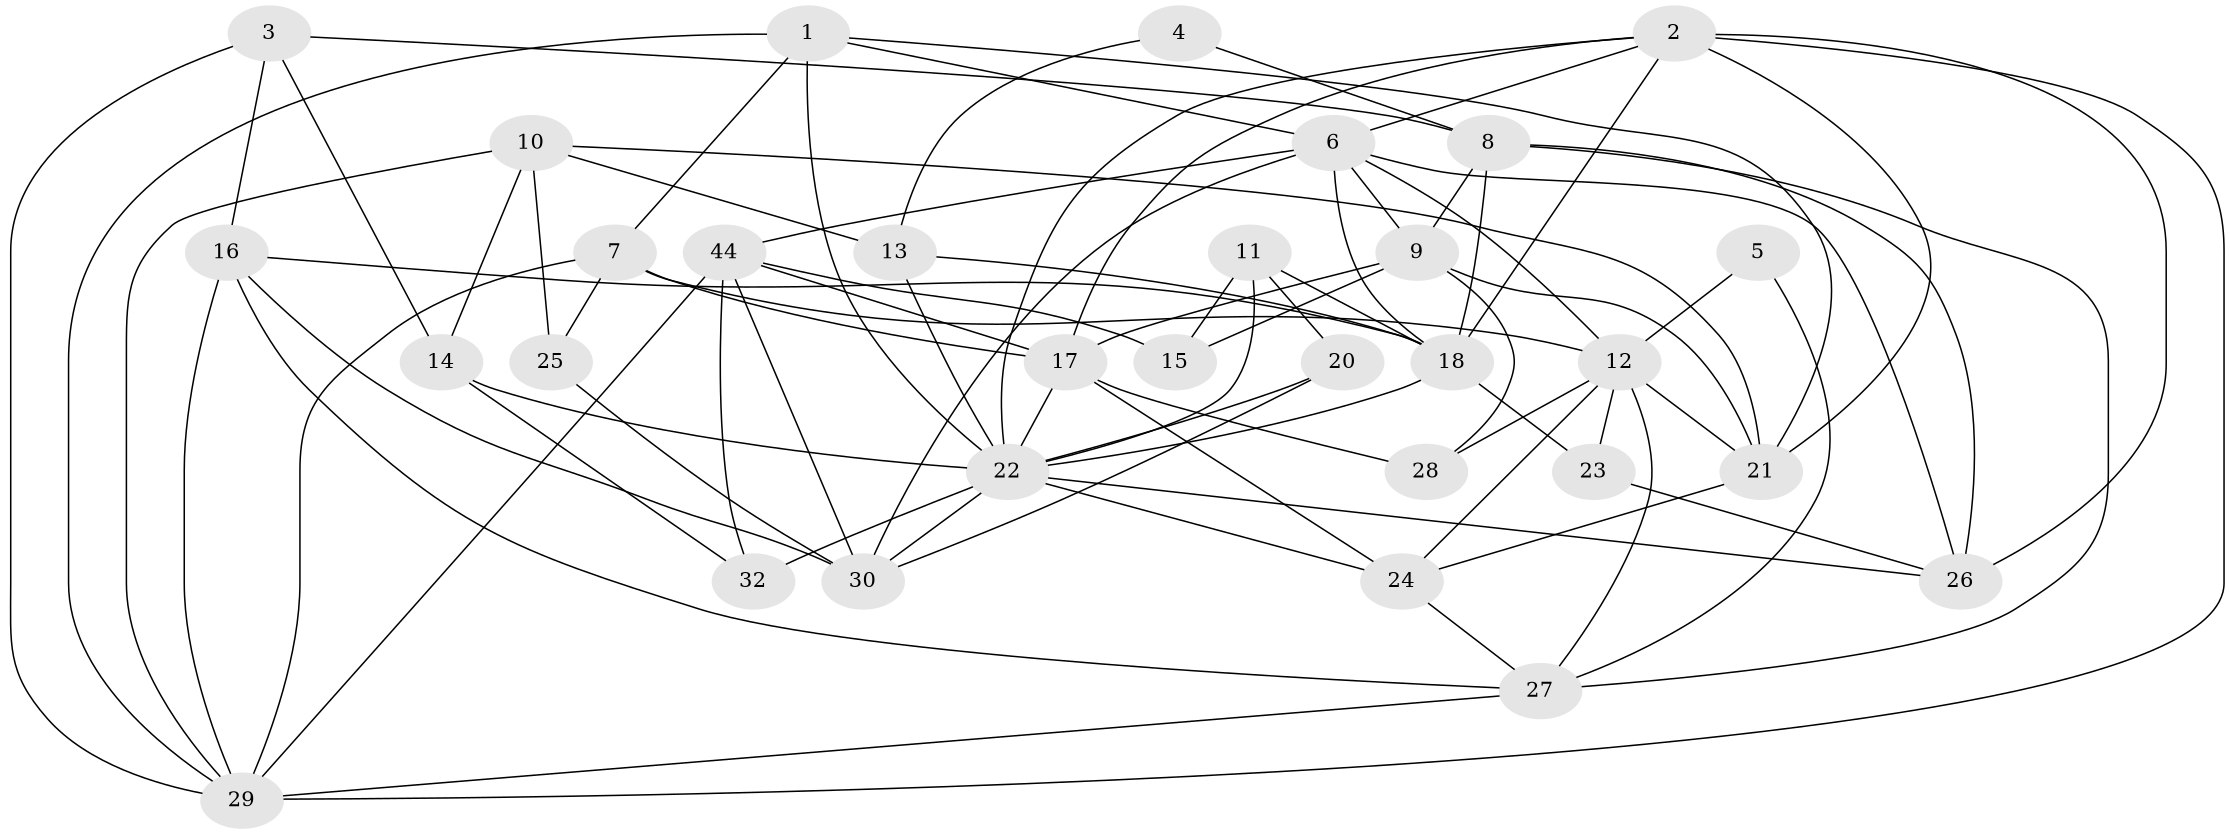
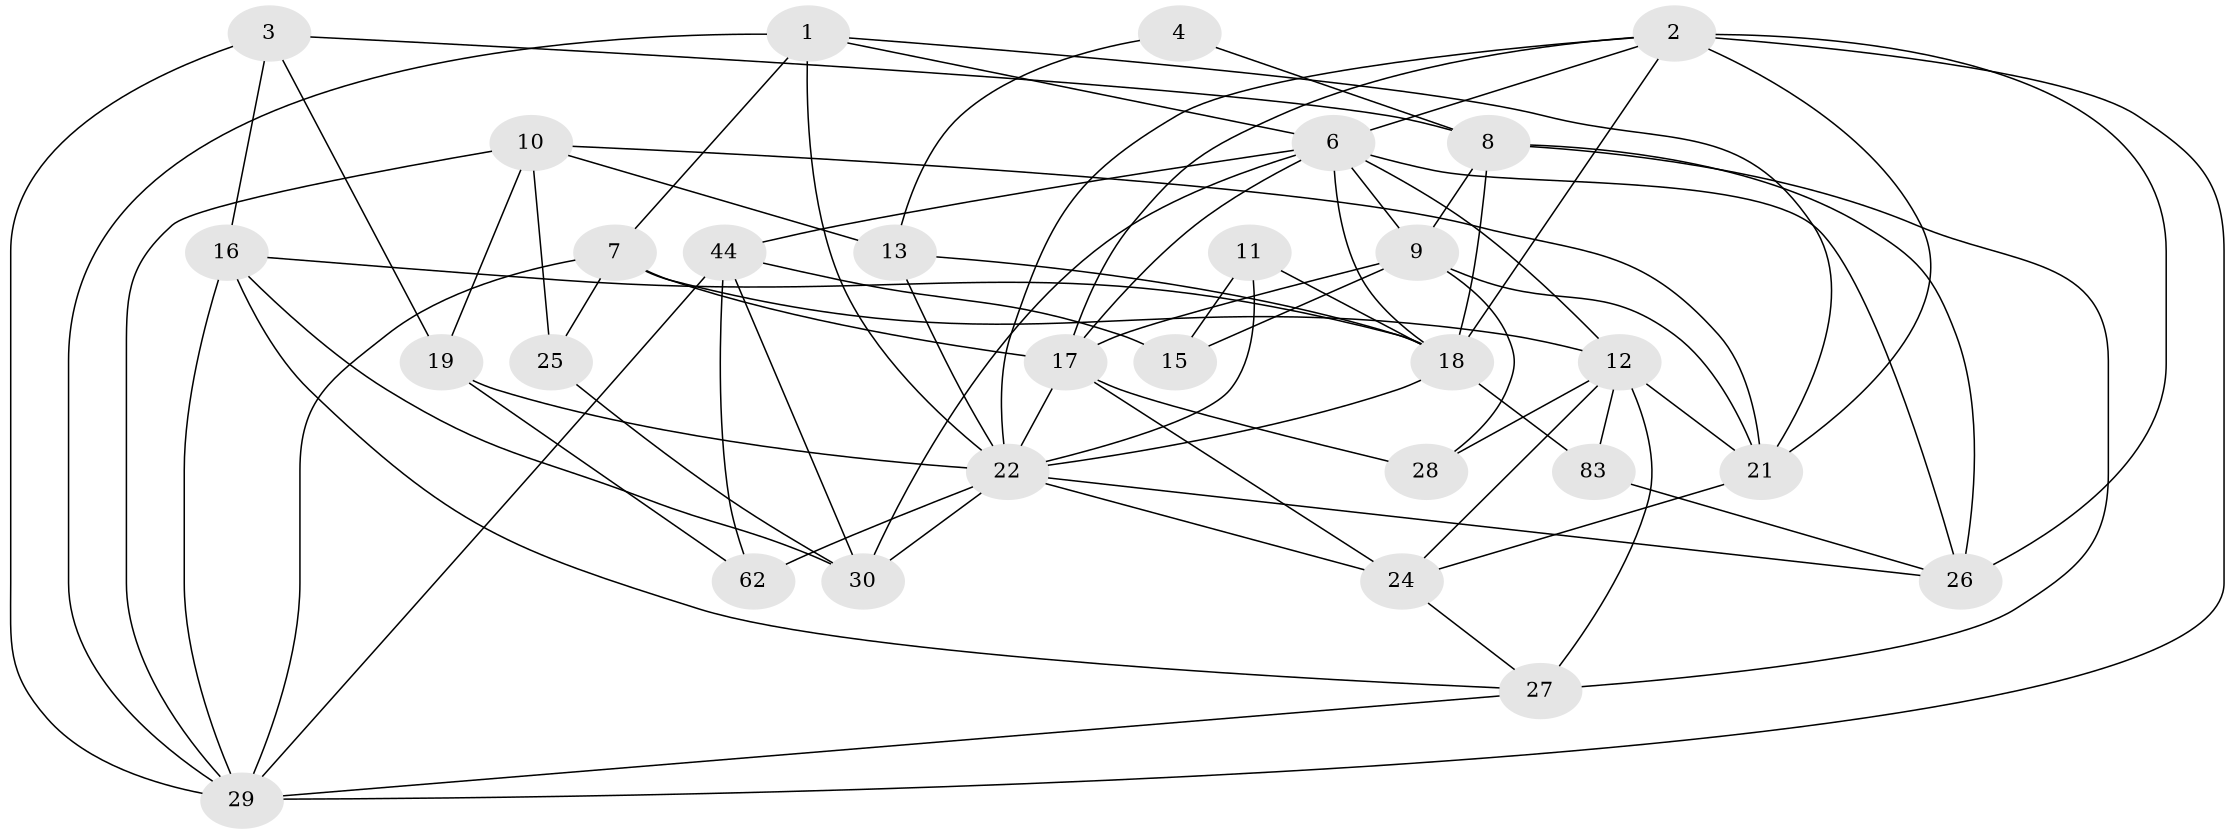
node "5": removed
edge "44" -- "17": now "6" -- "17"
node "14": label "14" -> "19"
node "20": removed
node "23": label "23" -> "83"
node "32": label "32" -> "62"
